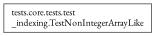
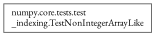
node "tests.core.tests.test _indexing.TestNonIntegerArrayLike": label "tests.core.tests.test _indexing.TestNonIntegerArrayLike" -> "numpy.core.tests.test _indexing.TestNonIntegerArrayLike"
